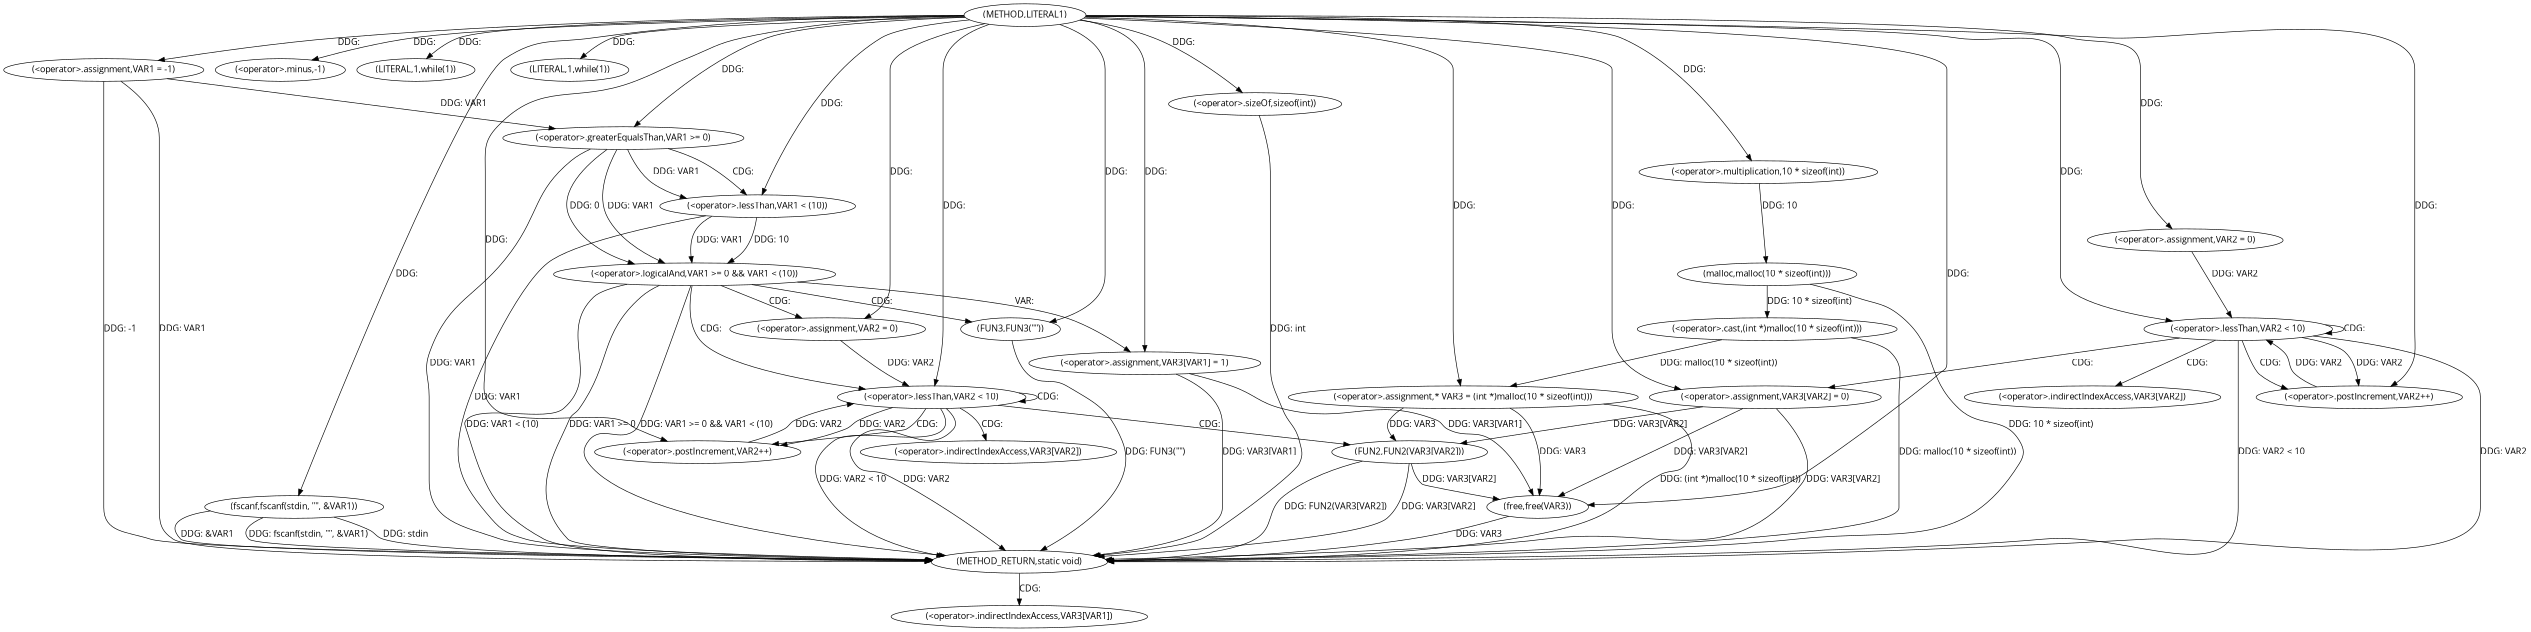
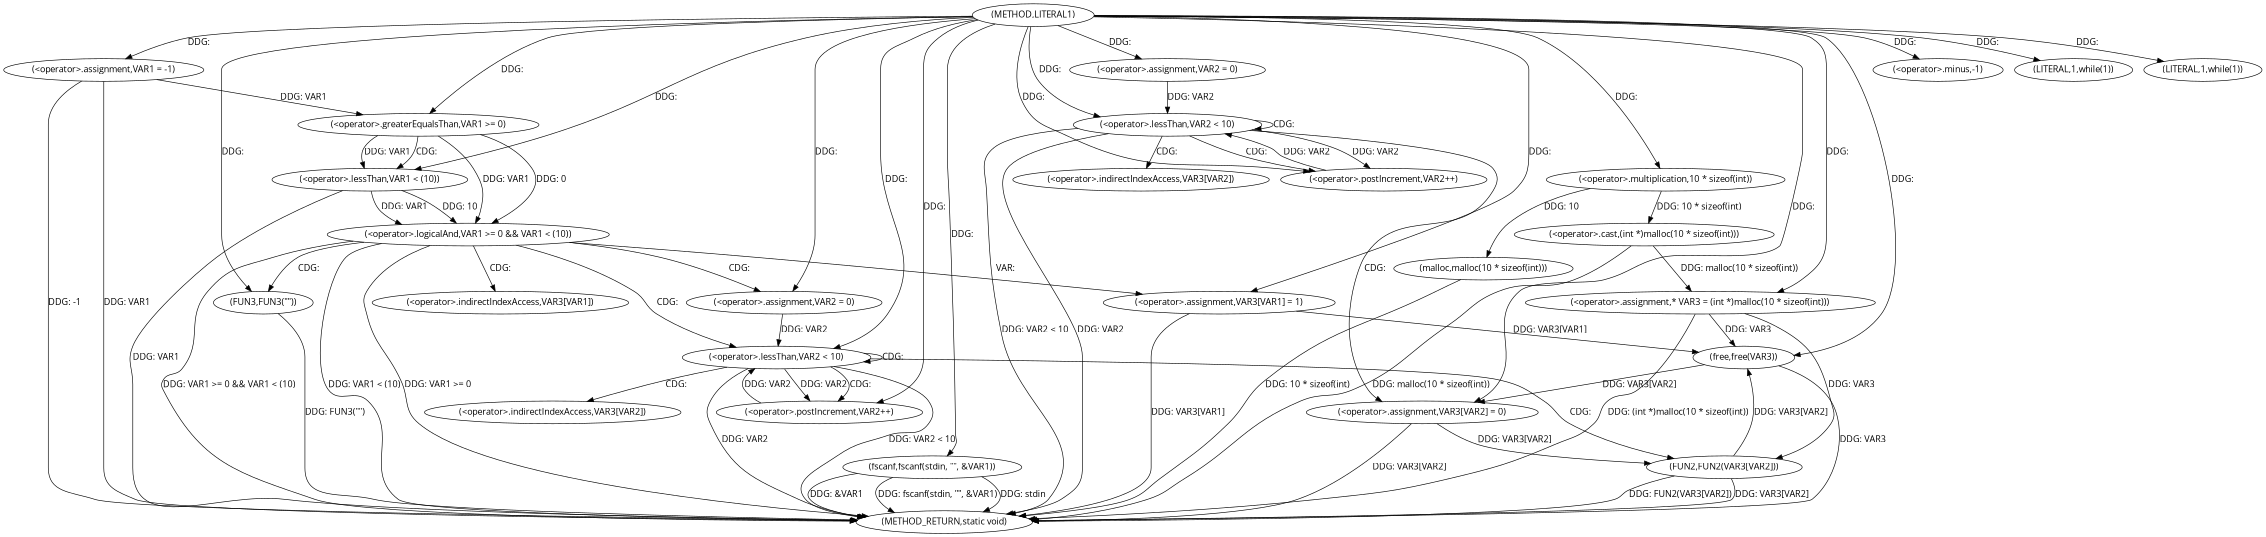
node "(<operator>.sizeOf,sizeof(int))": removed
edge "(malloc,malloc(10 * sizeof(int)))" -> "(<operator>.cast,(int *)malloc(10 * sizeof(int)))": now "(<operator>.multiplication,10 * sizeof(int))" -> "(<operator>.cast,(int *)malloc(10 * sizeof(int)))"
edge "(<operator>.assignment,VAR3[VAR2] = 0)" -> "(free,free(VAR3))": reversed
edge "(<operator>.greaterEqualsThan,VAR1 >= 0)" -> "(METHOD_RETURN,static void)": removed, label "DDG: VAR1"
edge "(METHOD_RETURN,static void)" -> "(<operator>.indirectIndexAccess,VAR3[VAR1])": now "(<operator>.logicalAnd,VAR1 >= 0 && VAR1 < (10))" -> "(<operator>.indirectIndexAccess,VAR3[VAR1])"
